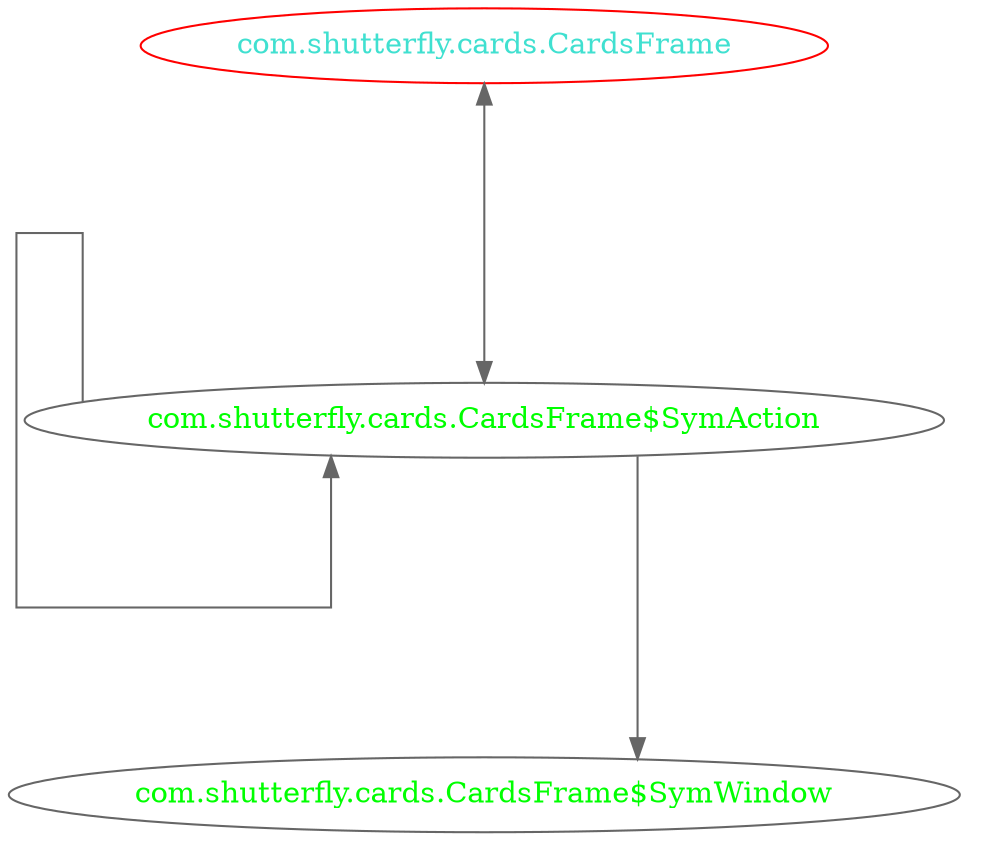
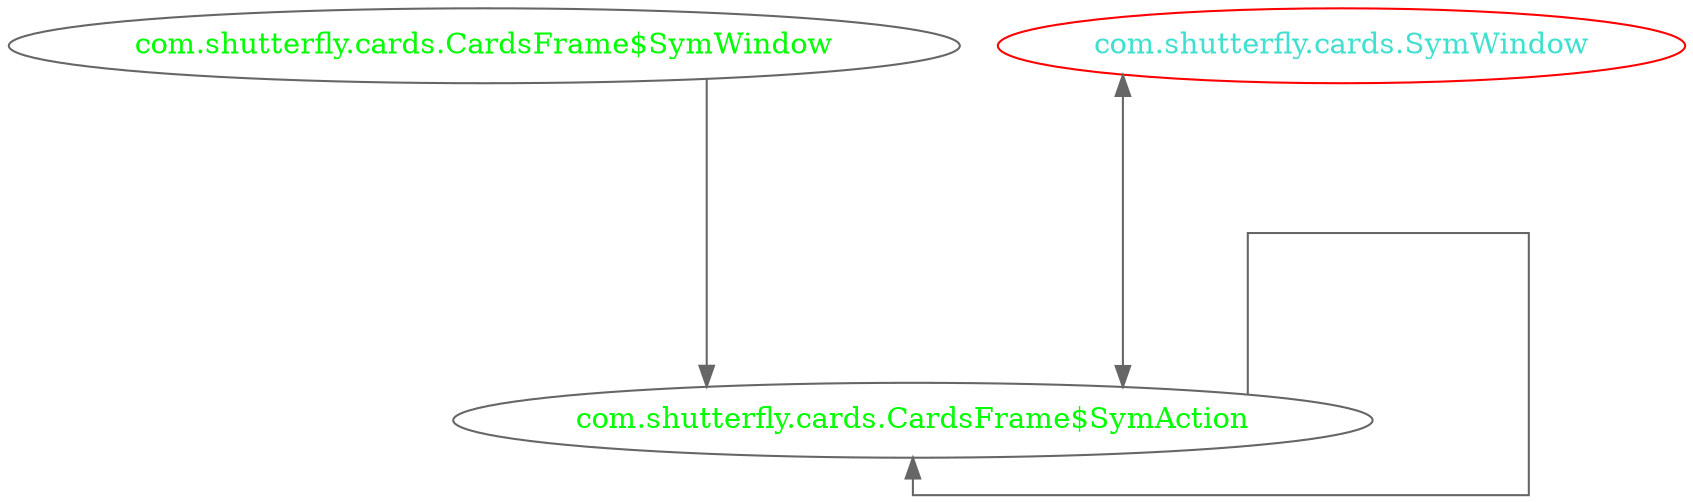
node "com.shutterfly.cards.CardsFrame": label "com.shutterfly.cards.CardsFrame" -> "com.shutterfly.cards.SymWindow"
edge "com.shutterfly.cards.CardsFrame$SymAction" -> "com.shutterfly.cards.CardsFrame$SymWindow": reversed
